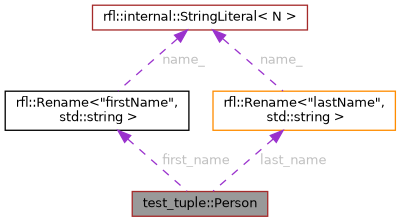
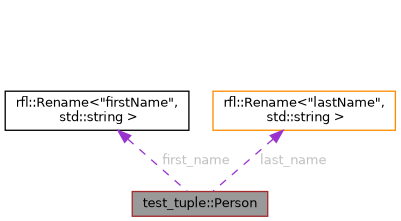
node "rfl::internal::StringLiteral< N >": removed
